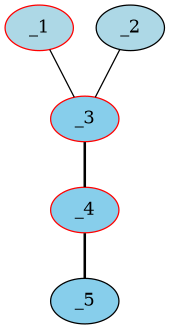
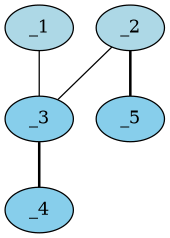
node "_1": color red -> black
node "_3": color red -> black
node "_4": color red -> black
edge "_4" -- "_5": now "_2" -- "_5"
